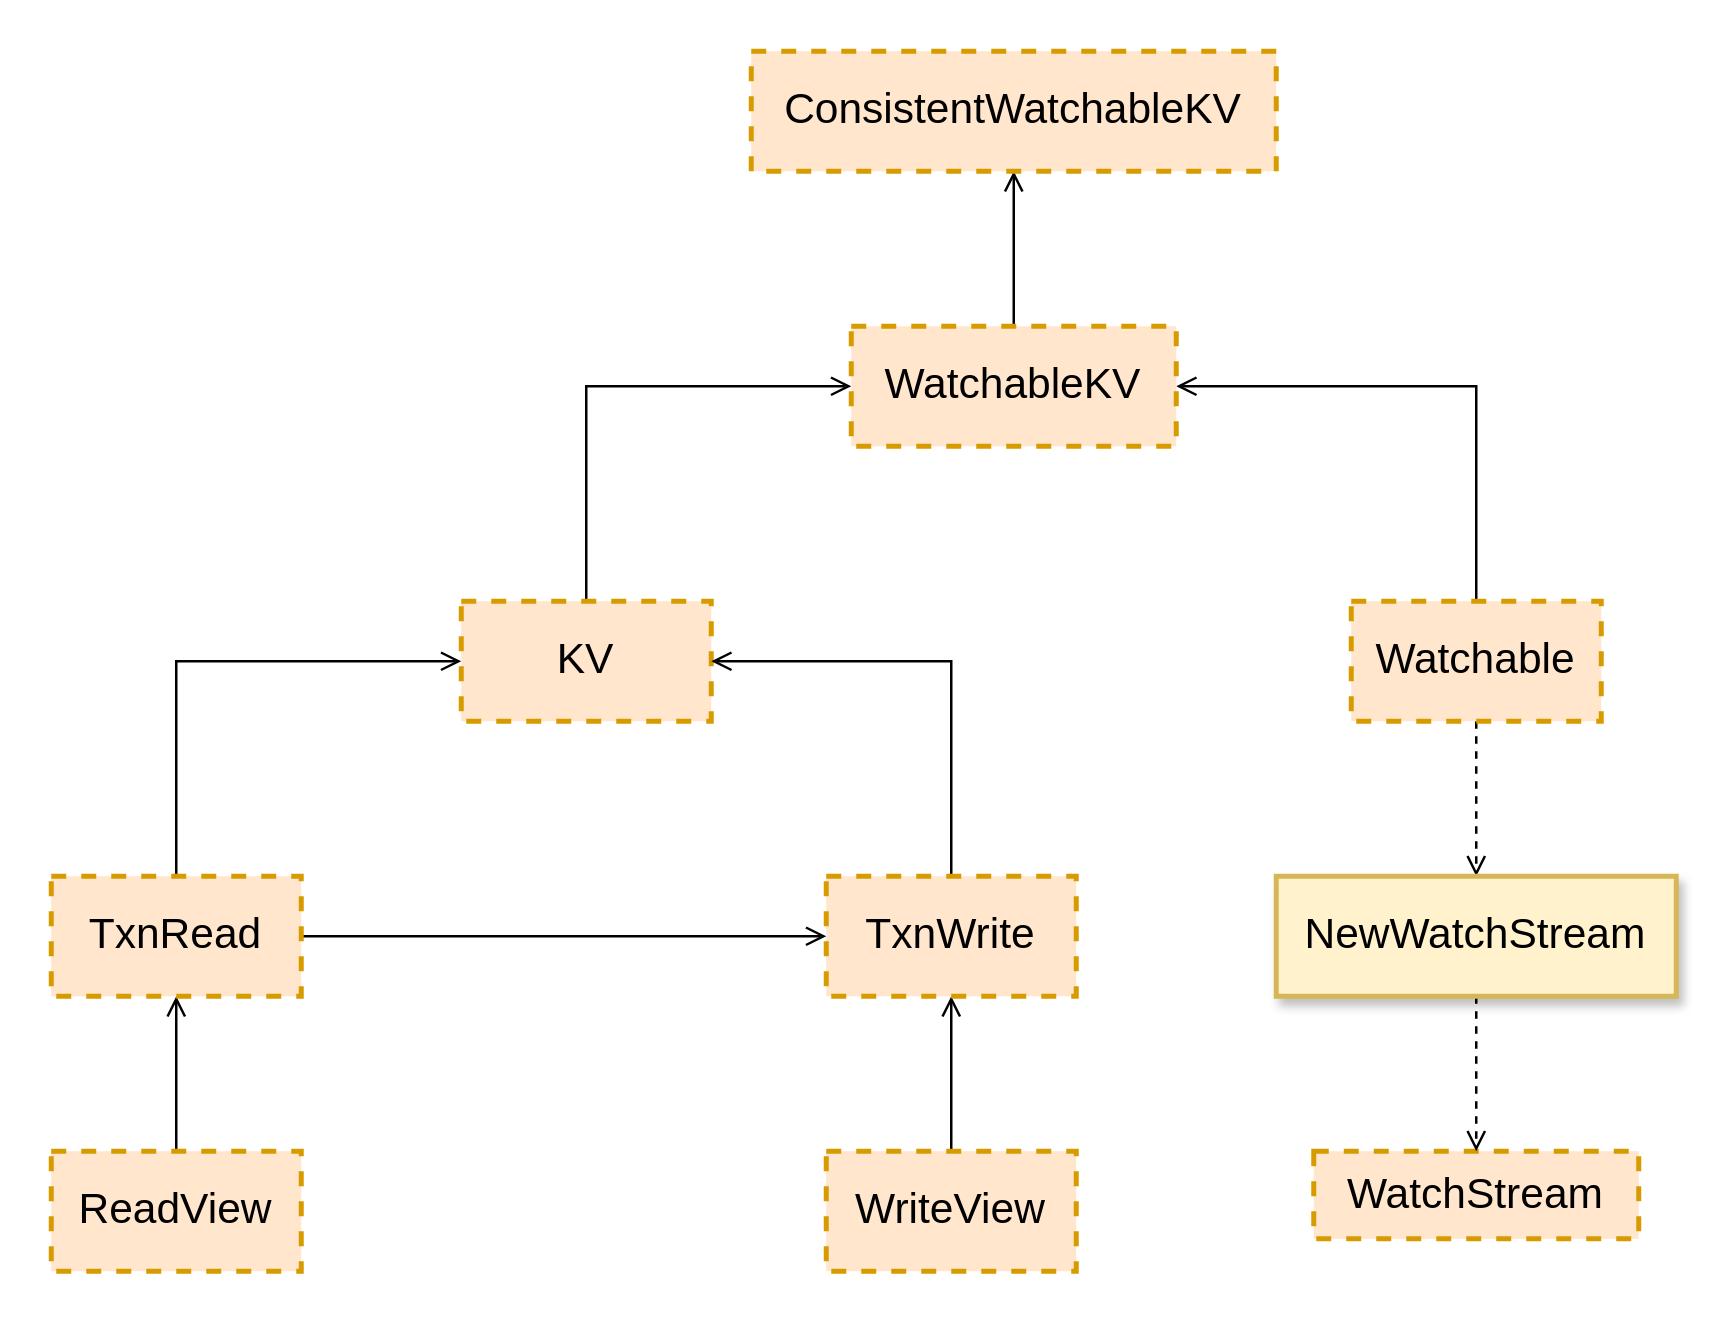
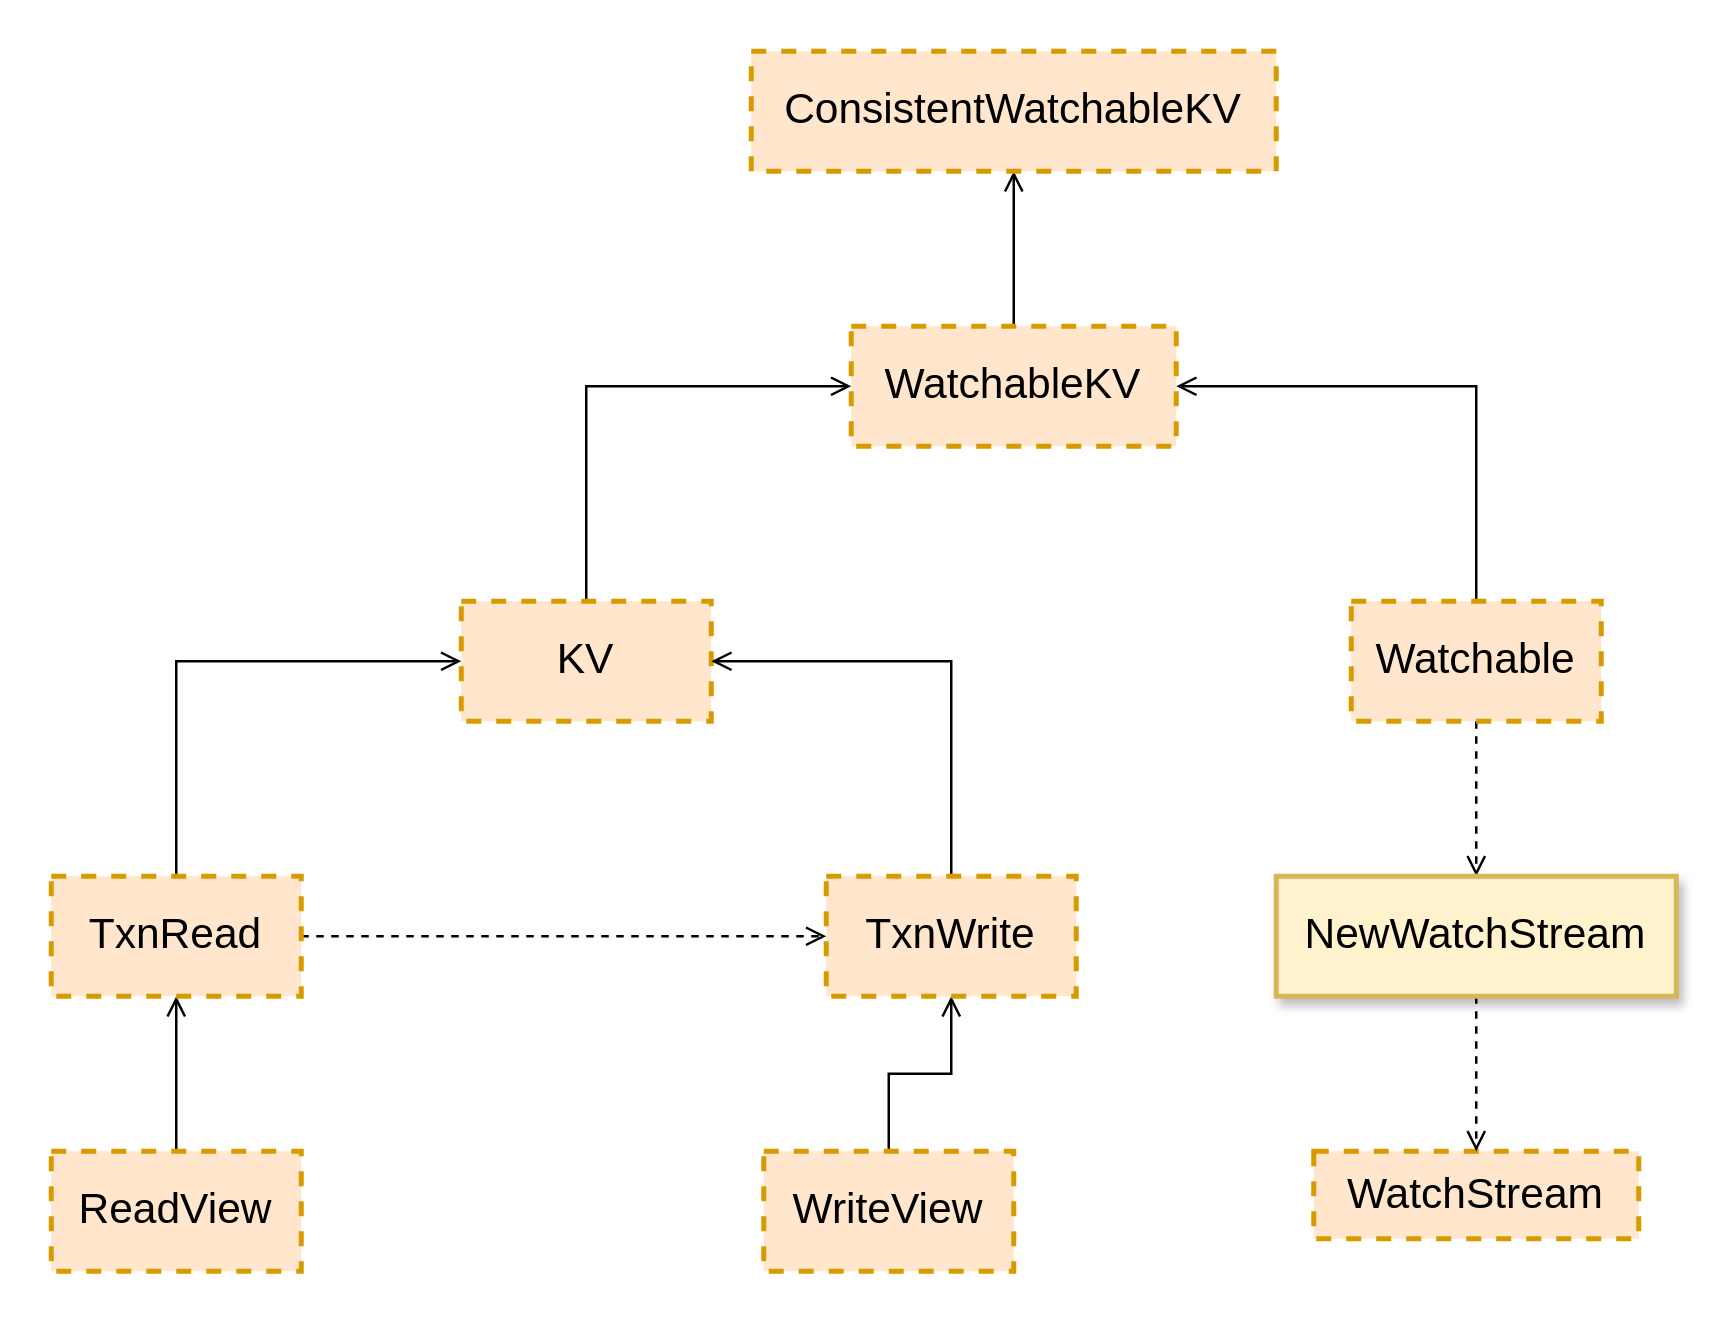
edge "TxnRead" -> "TxnWrite": style solid -> dashed
node "WriteView": moved (951, 1211) -> (889, 1211)
